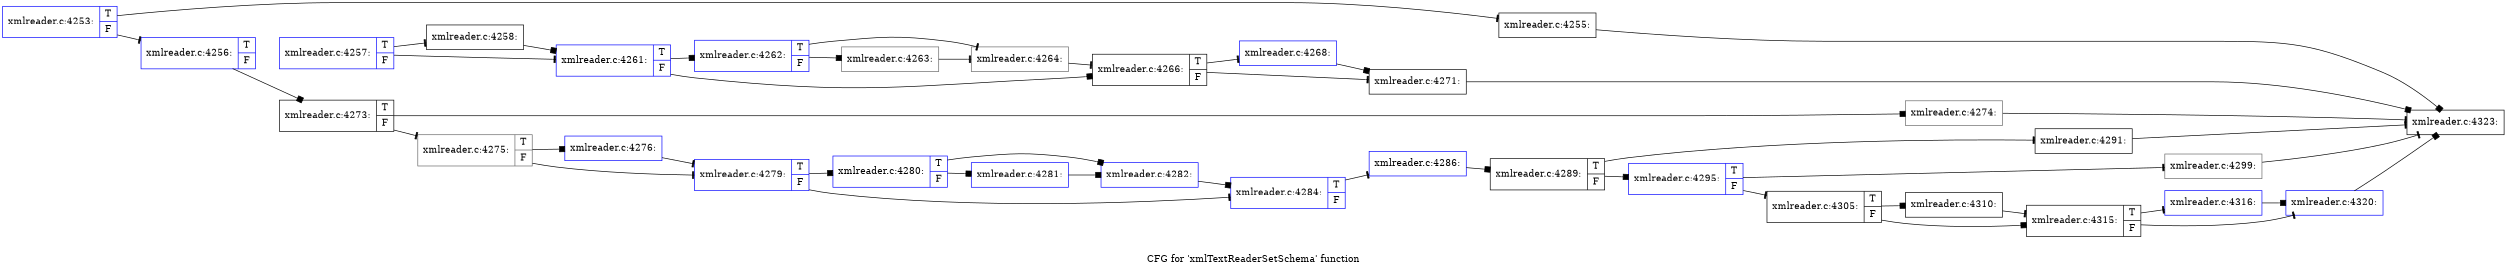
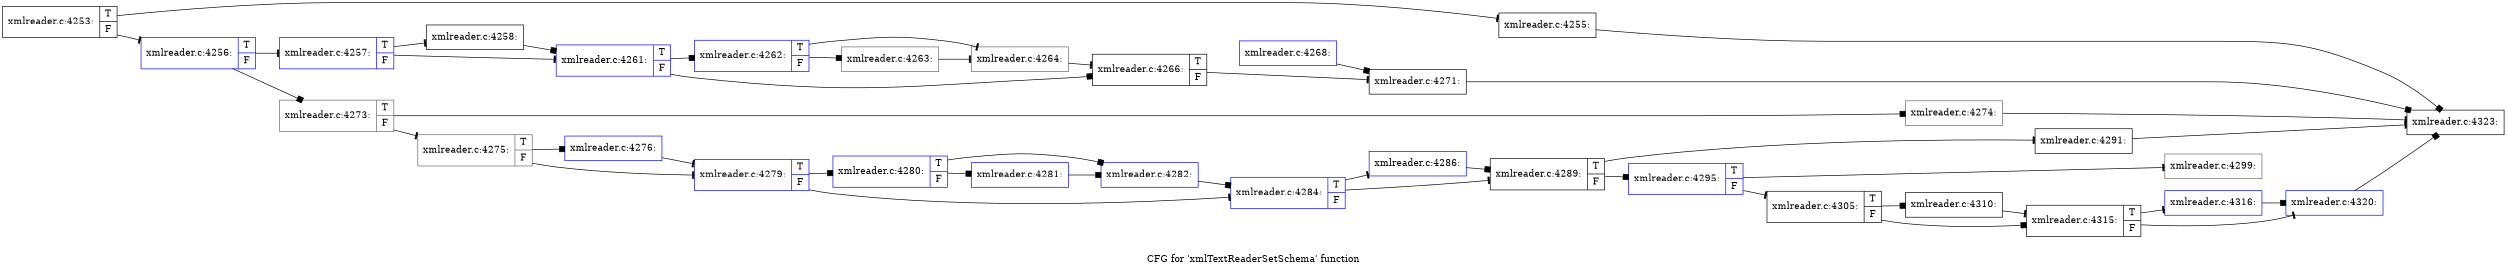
node "xmlreader.c:4253:": color blue -> black
edge "xmlreader.c:4256:" -> "xmlreader.c:4257:": added
edge "xmlreader.c:4266:" -> "xmlreader.c:4268:": removed
node "xmlreader.c:4273:": color black -> gray40
edge "xmlreader.c:4299:" -> "xmlreader.c:4323:": removed
edge "xmlreader.c:4284:" -> "xmlreader.c:4289:": added
